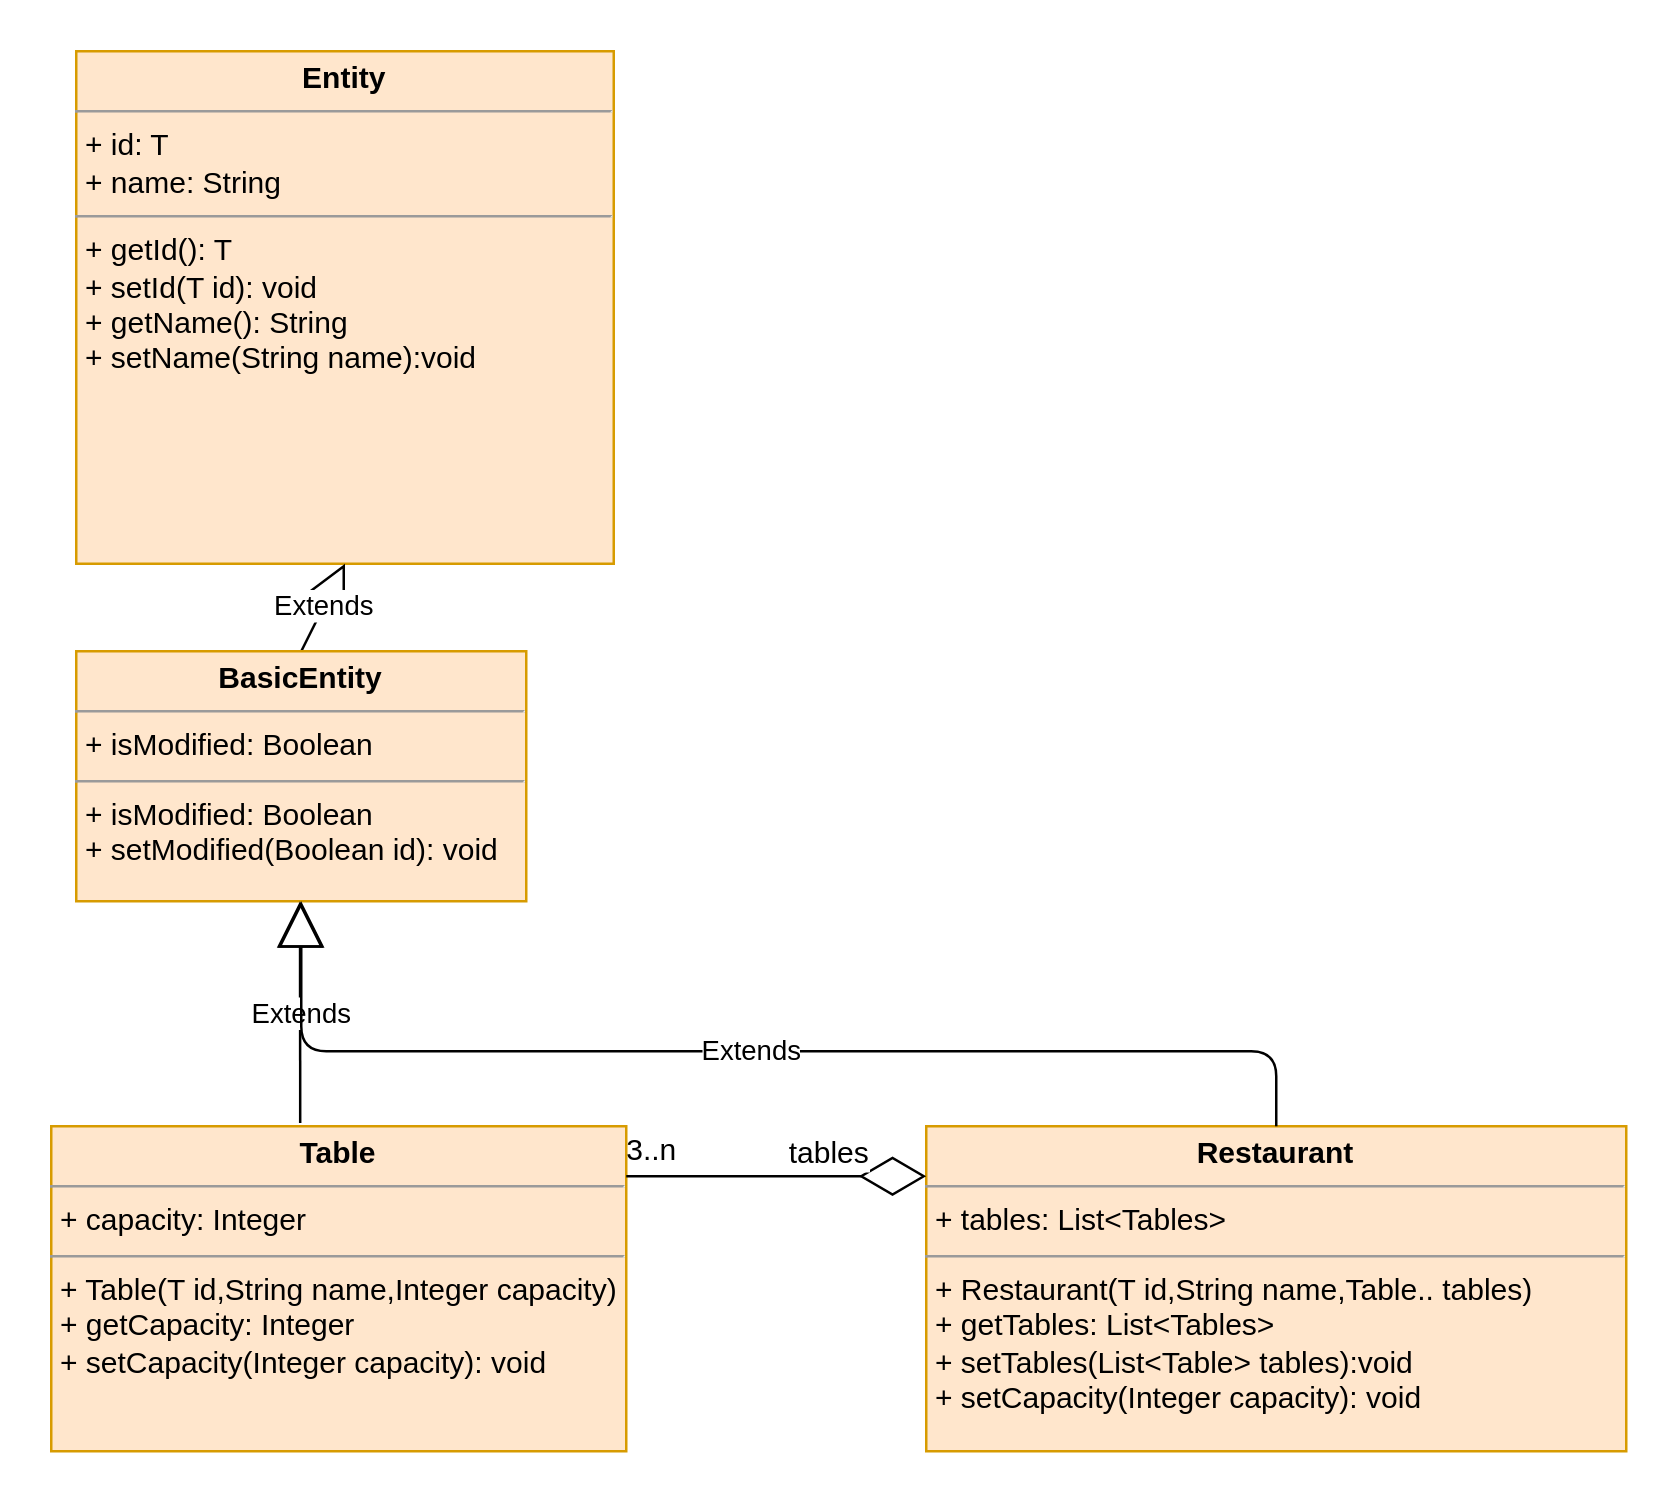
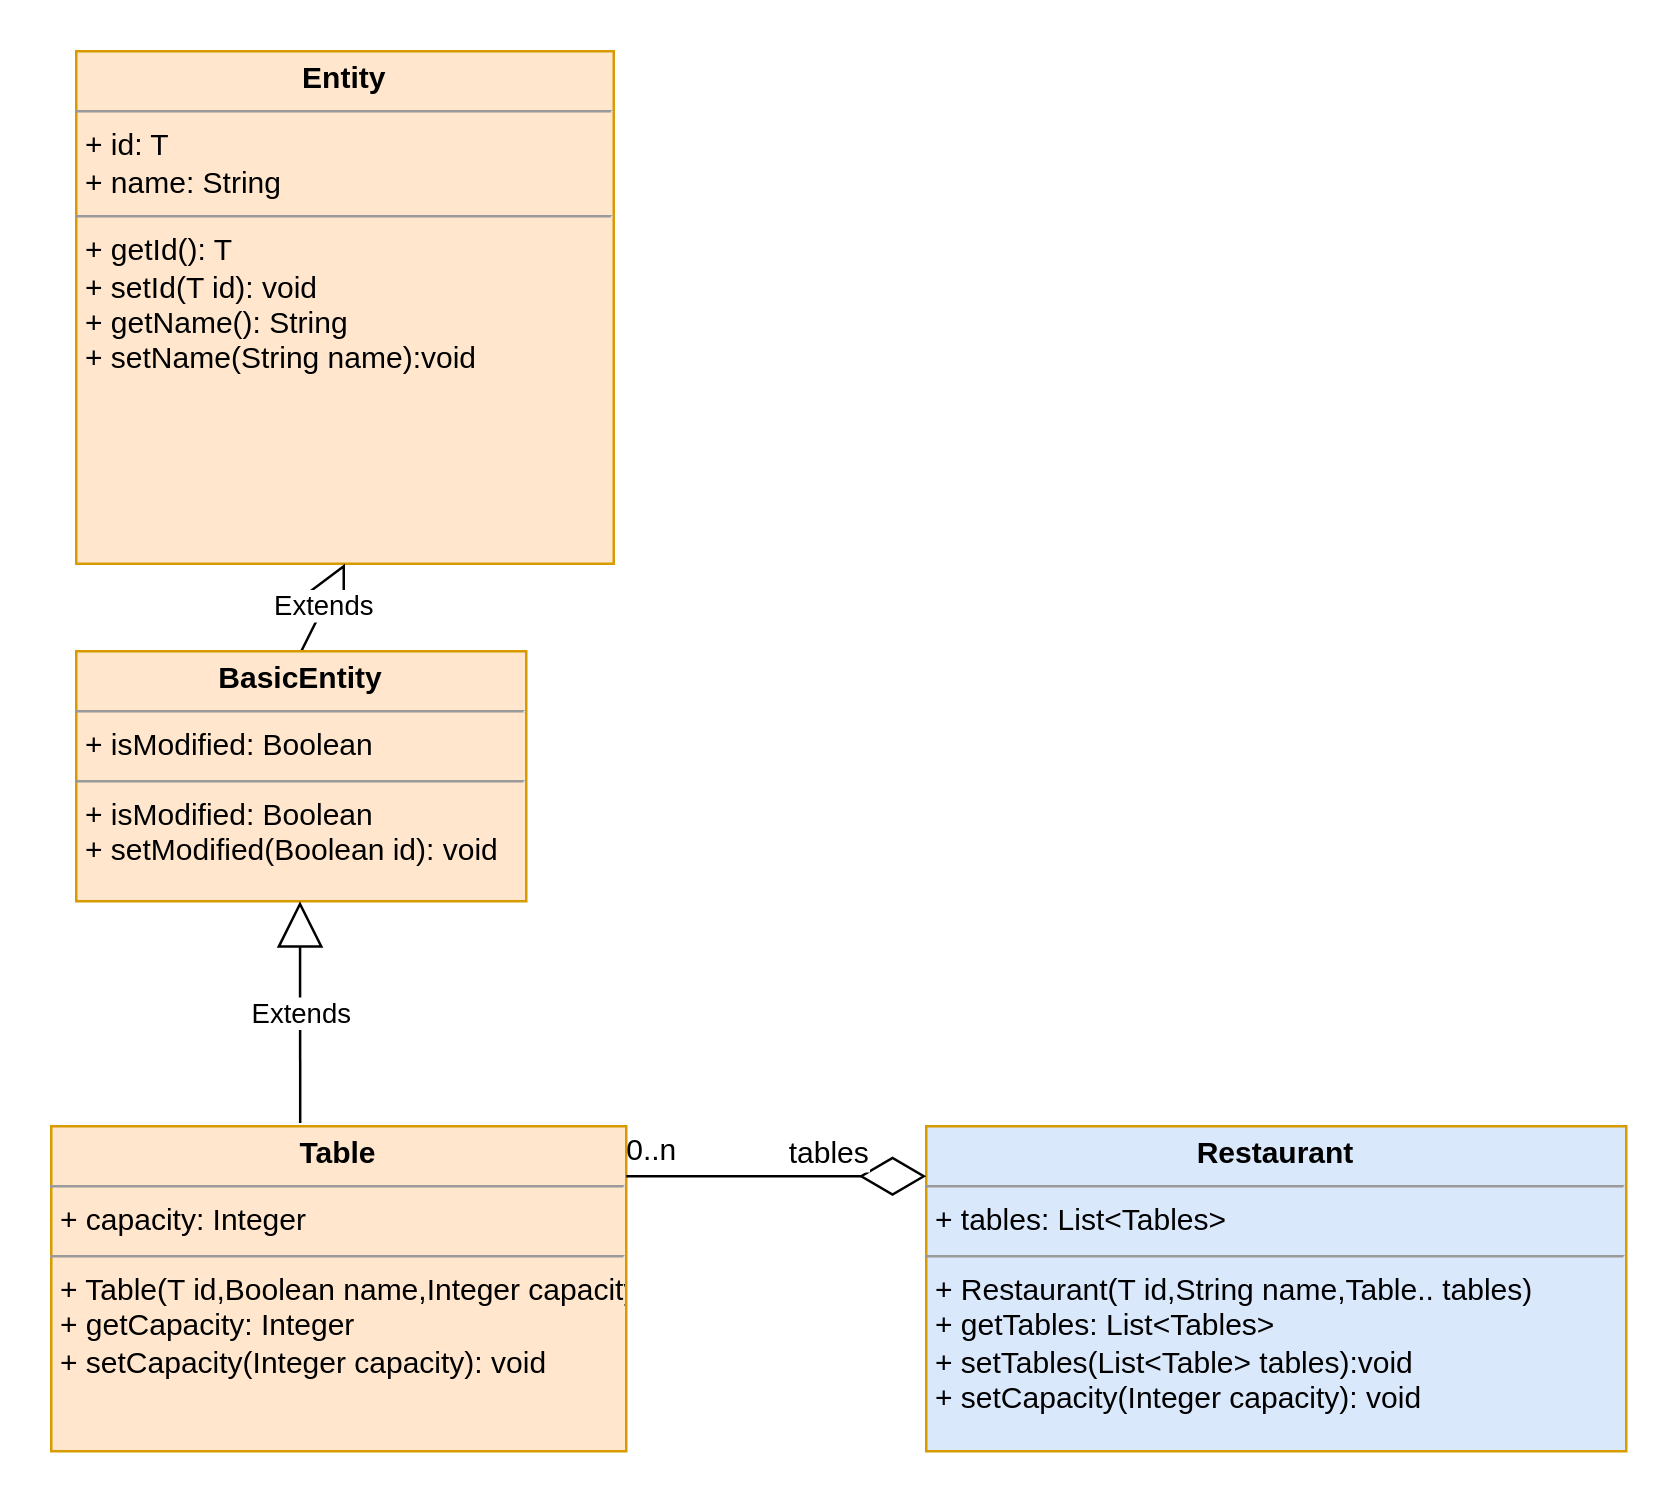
edge "Restaurant + tables: List<Tables> + Restaurant(T id,String name,Table.. tables) + getTables: List<Tables> + setTables(List<Table> tables):void + setCapacity(Integer capacity): void" -> "BasicEntity + isModified: Boolean + isModified: Boolean + setModified(Boolean id): void": removed, label "Extends"
node "3..n": label "3..n" -> "0..n"
node "Table + capacity: Integer + Table(T id,String name,Integer capacity) + getCapacity: Integer + setCapacity(Integer capacity): void": label "Table + capacity: Integer + Table(T id,String name,Integer capacity) + getCapacity: Integer + setCapacity(Integer capacity): void" -> "Table + capacity: Integer + Table(T id,Boolean name,Integer capacity) + getCapacity: Integer + setCapacity(Integer capacity): void"
node "Restaurant + tables: List<Tables> + Restaurant(T id,String name,Table.. tables) + getTables: List<Tables> + setTables(List<Table> tables):void + setCapacity(Integer capacity): void": fillcolor #ffe6cc -> #dae8fc
